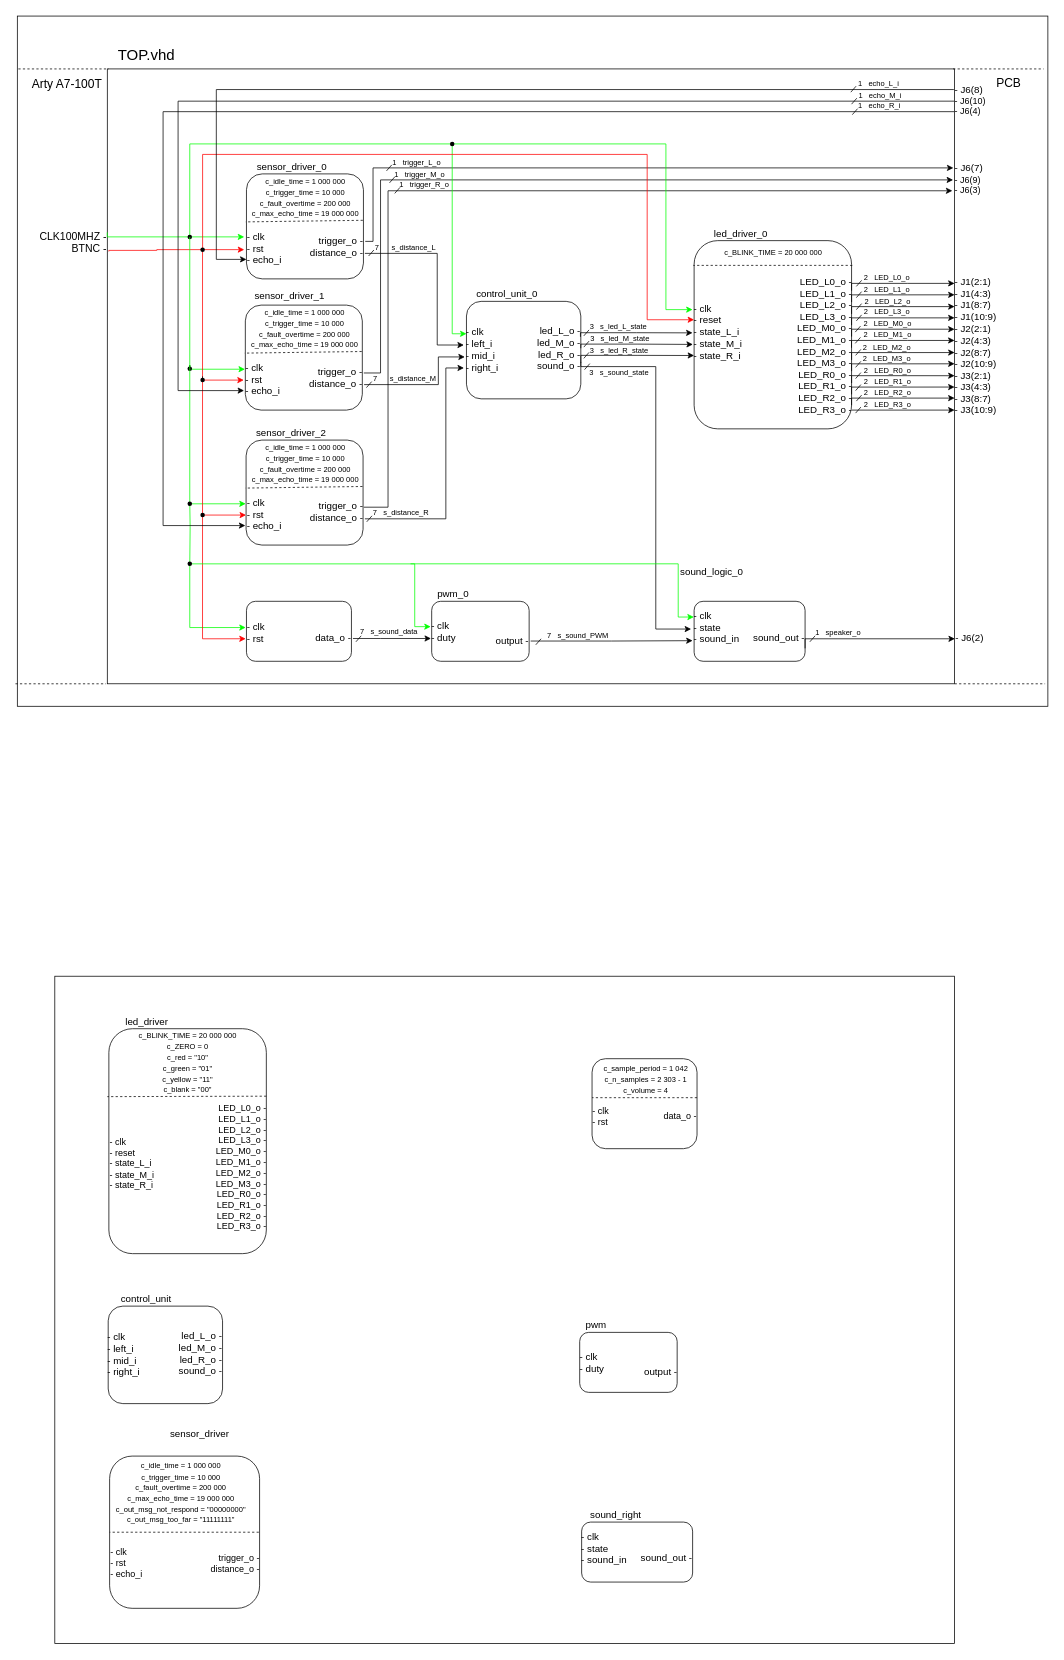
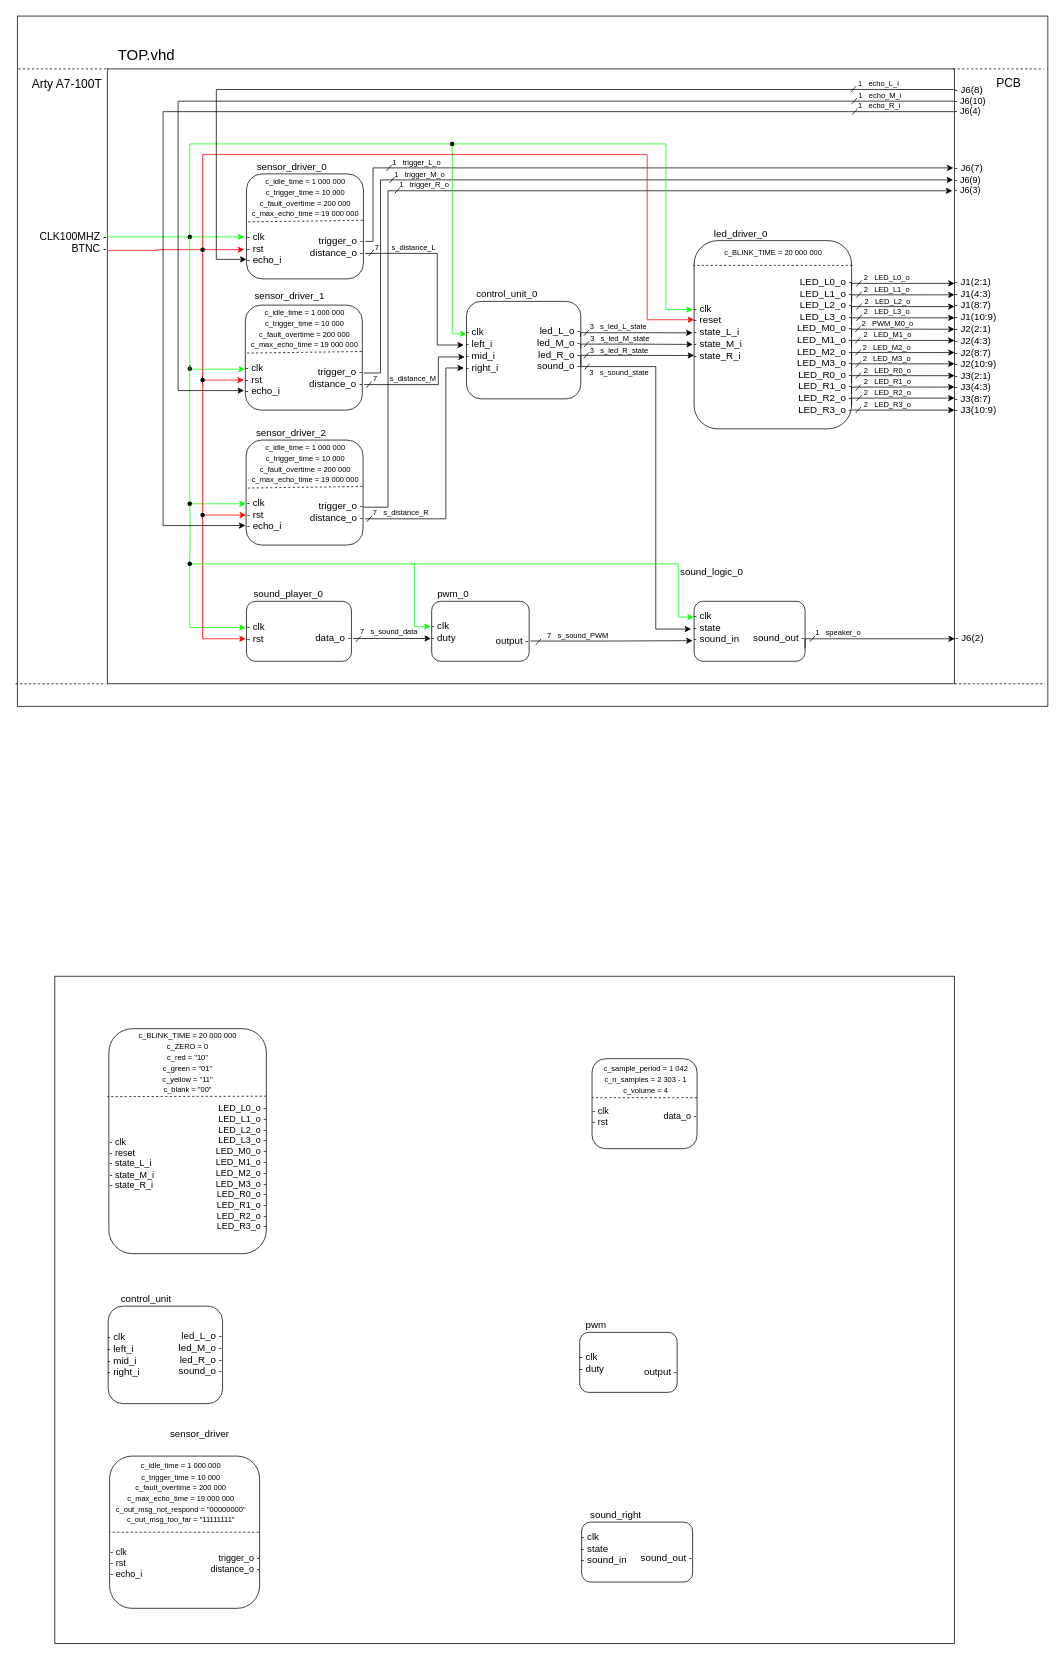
node "2 LED_M0_o": label "2 LED_M0_o" -> "2 PWM_M0_o"
node "sound_player_0": added
node "led_driver": removed
